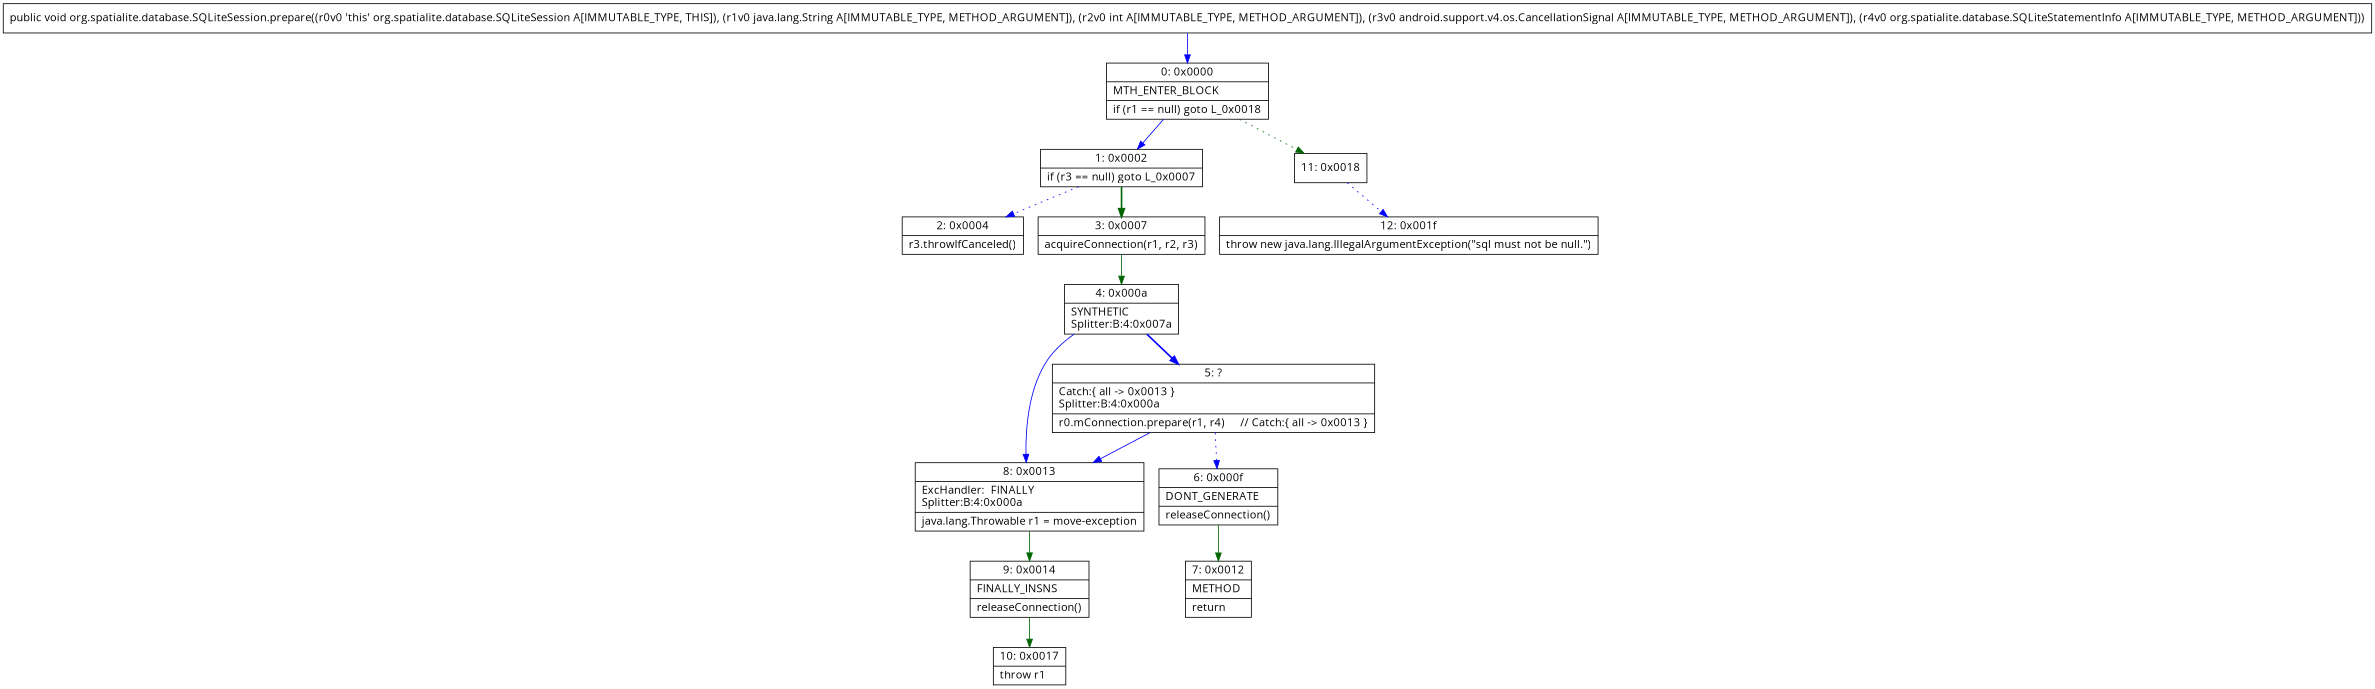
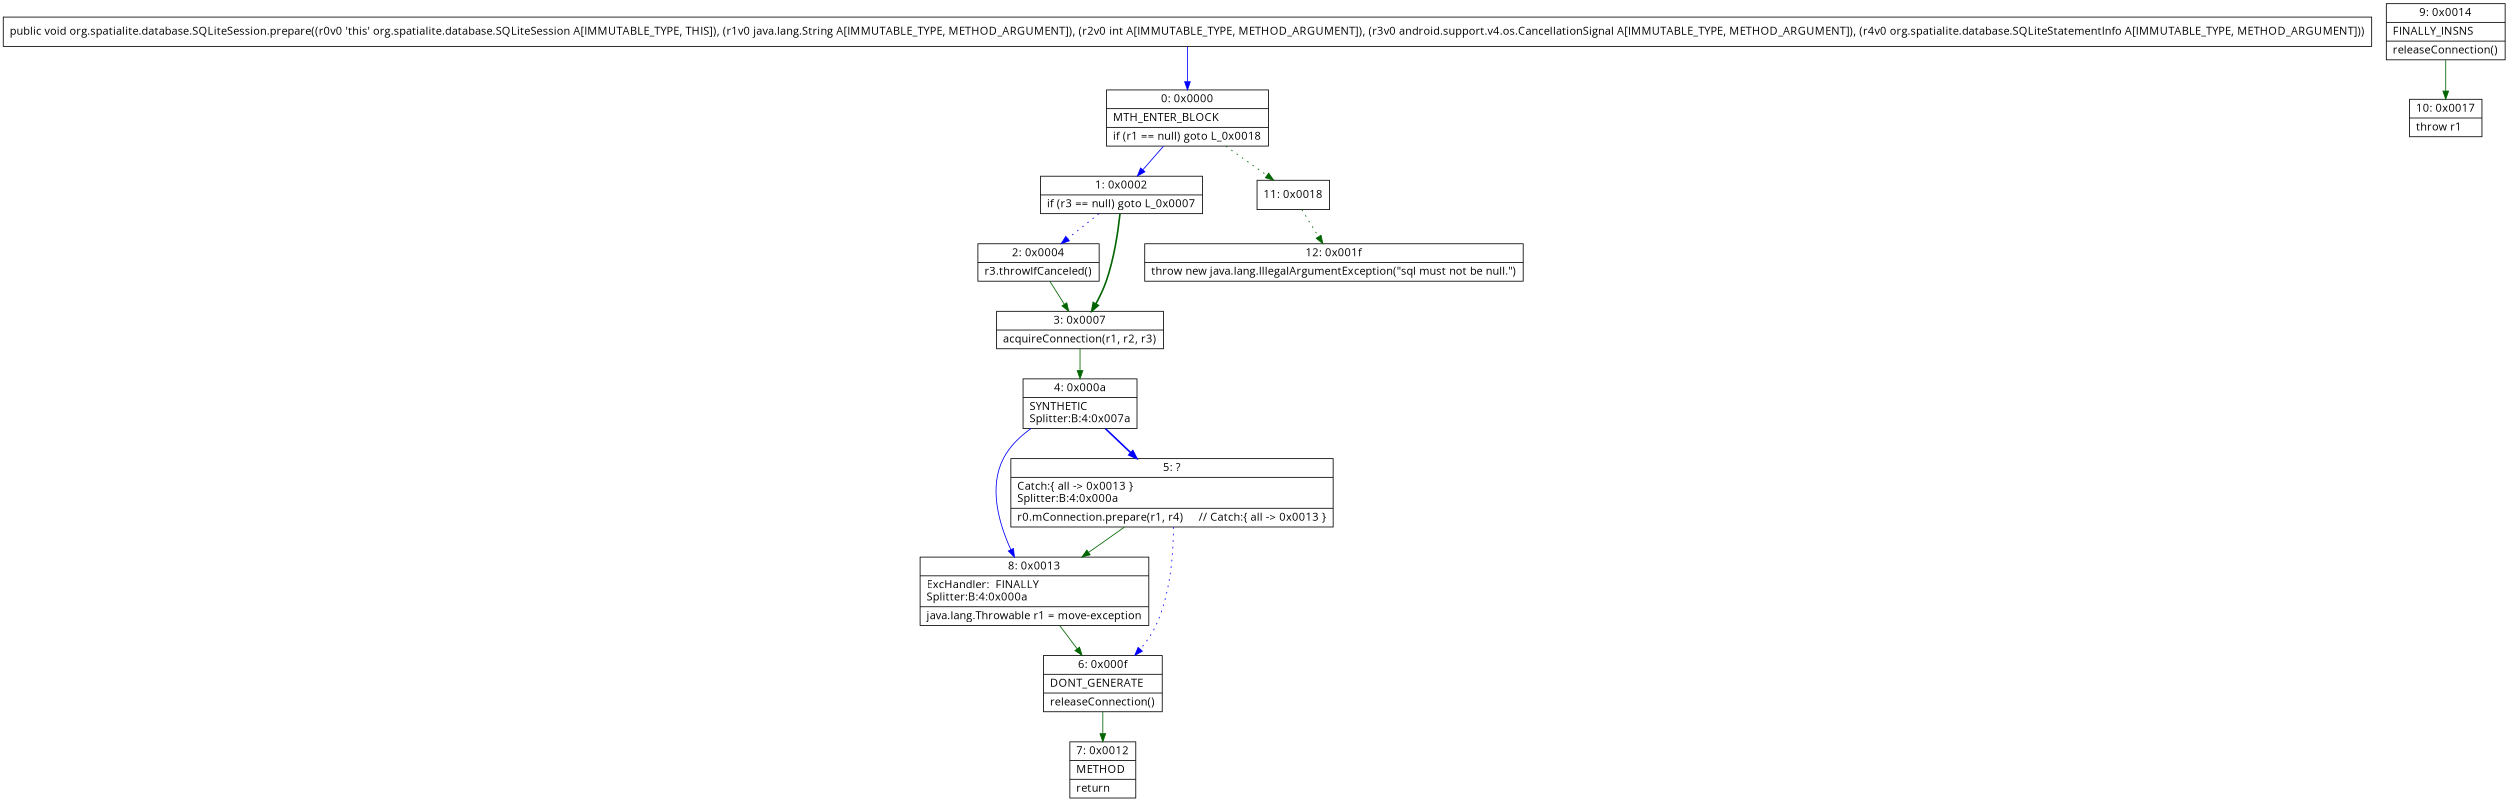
edge "11: 0x0018" -> "12: 0x001f": color blue -> darkgreen
edge "2: 0x0004" -> "3: 0x0007": added
edge "5: ?" -> "8: 0x0013": color blue -> darkgreen
edge "8: 0x0013" -> "9: 0x0014": now "8: 0x0013" -> "6: 0x000f"
